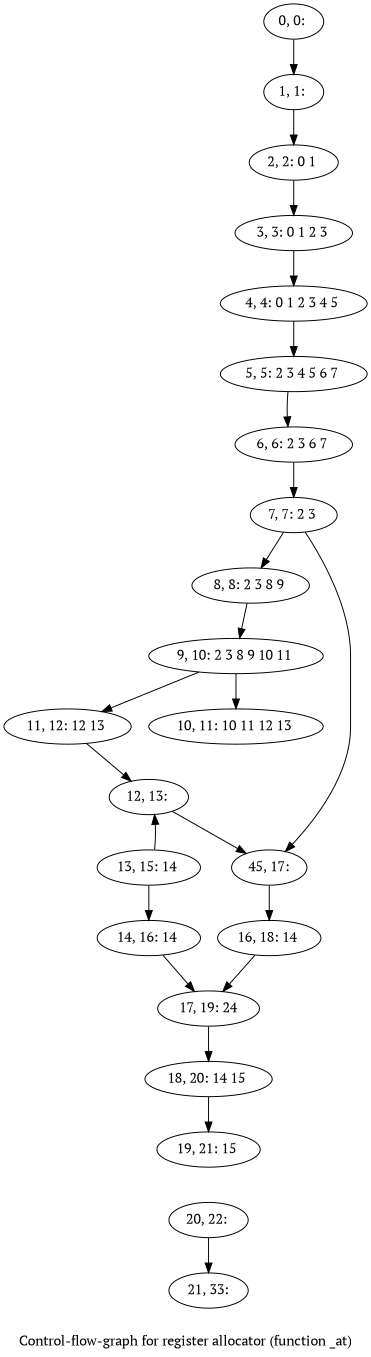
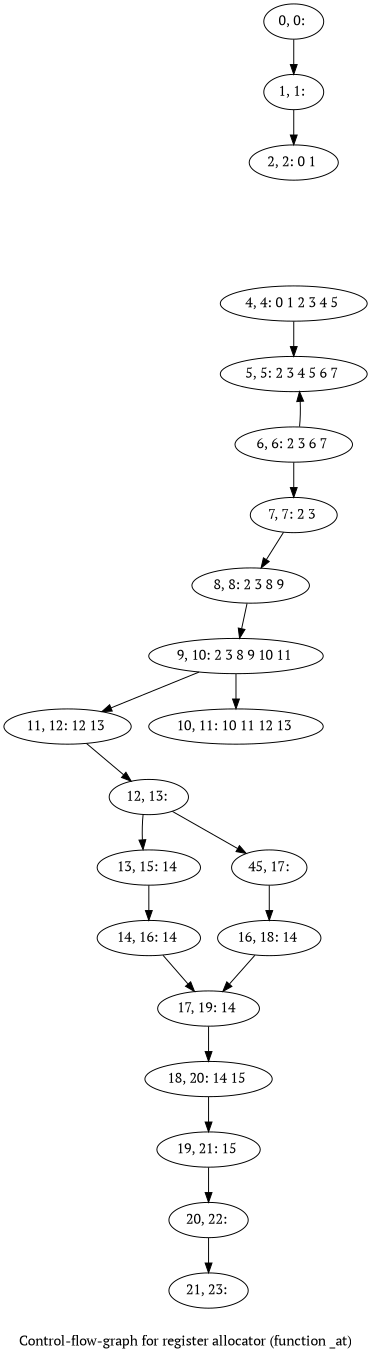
node "3, 3: 0 1 2 3": removed
edge "5, 5: 2 3 4 5 6 7" -> "6, 6: 2 3 6 7": reversed
edge "7, 7: 2 3" -> "45, 17:": removed
edge "13, 15: 14" -> "12, 13:": reversed
node "17, 19: 24": label "17, 19: 24" -> "17, 19: 14"
edge "19, 21: 15" -> "20, 22:": added
node "21, 33:": label "21, 33:" -> "21, 23:"
